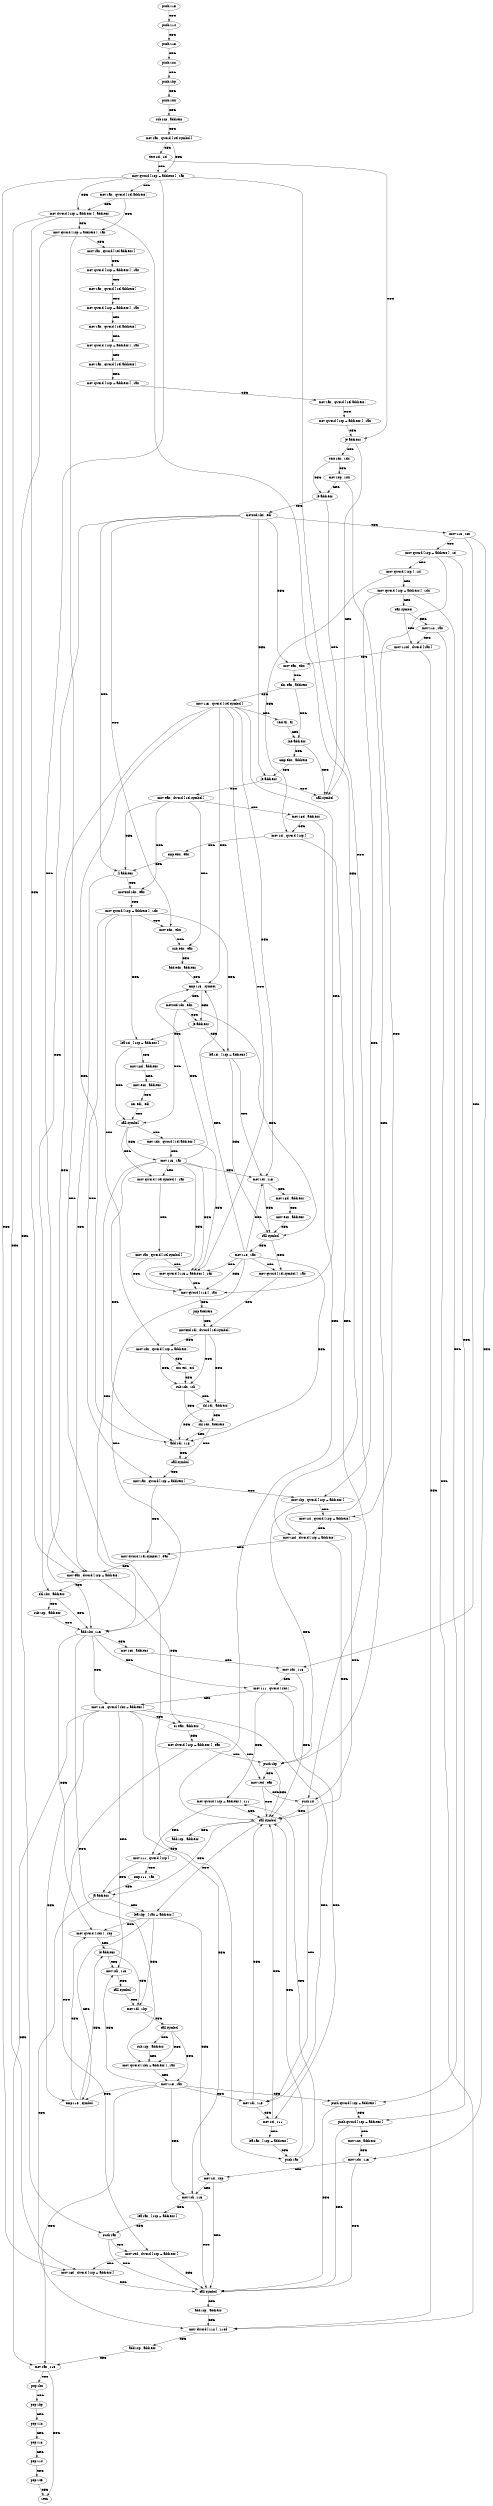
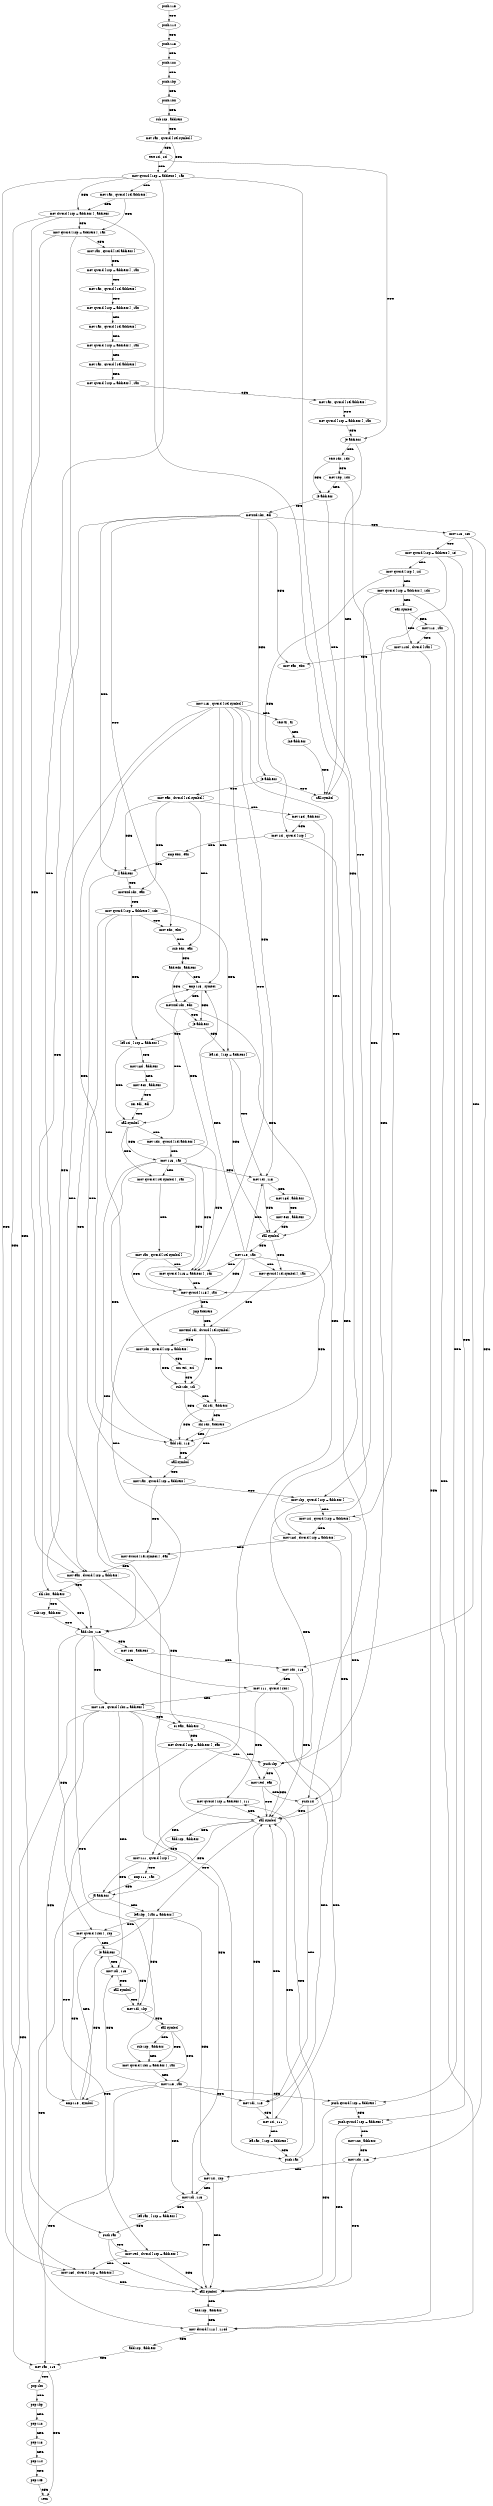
node "shr eax , address": removed
node "cmp ebx , address": removed
edge "add edx , address" -> "movsxd rdx , edx": added, label "DFG"
